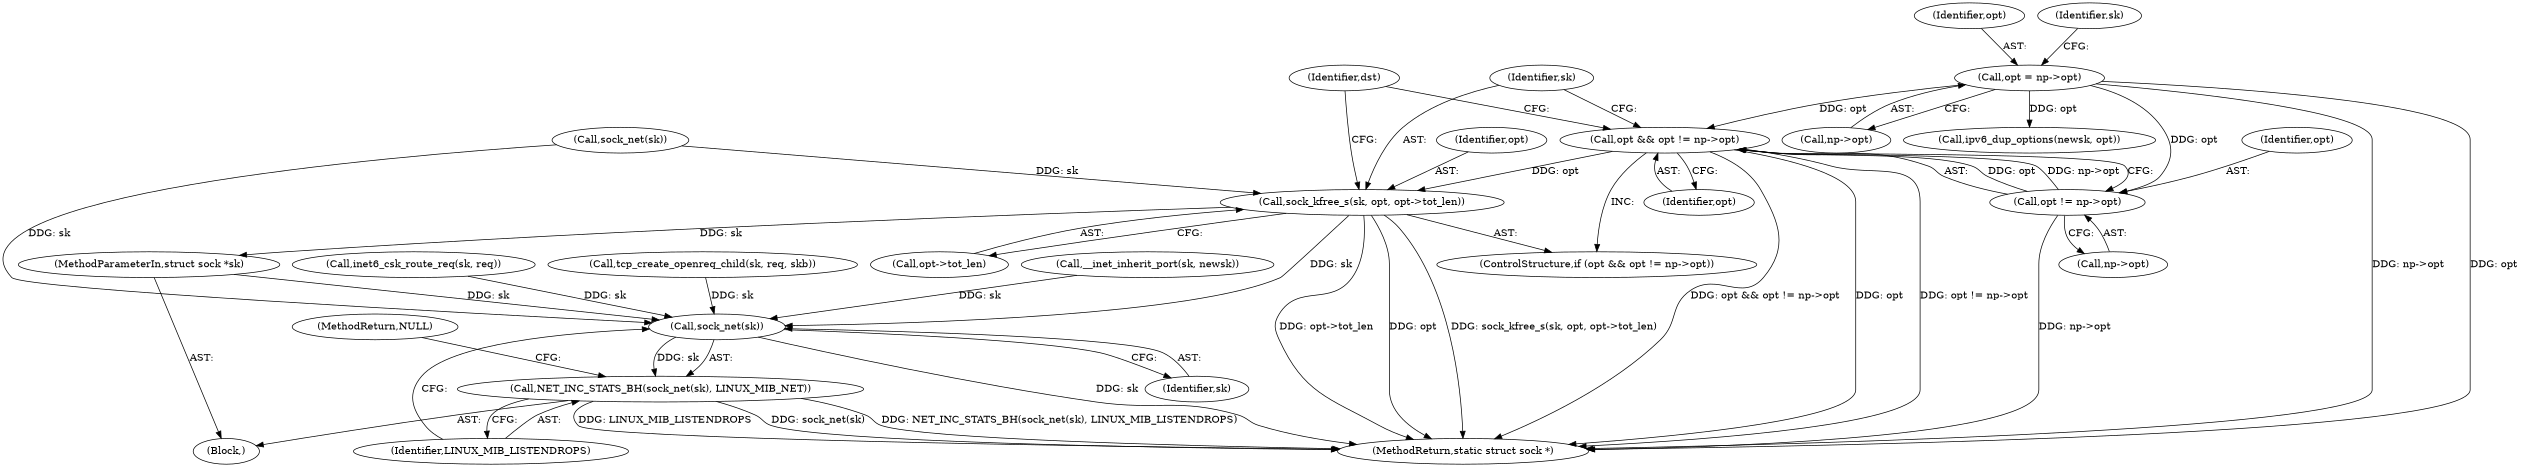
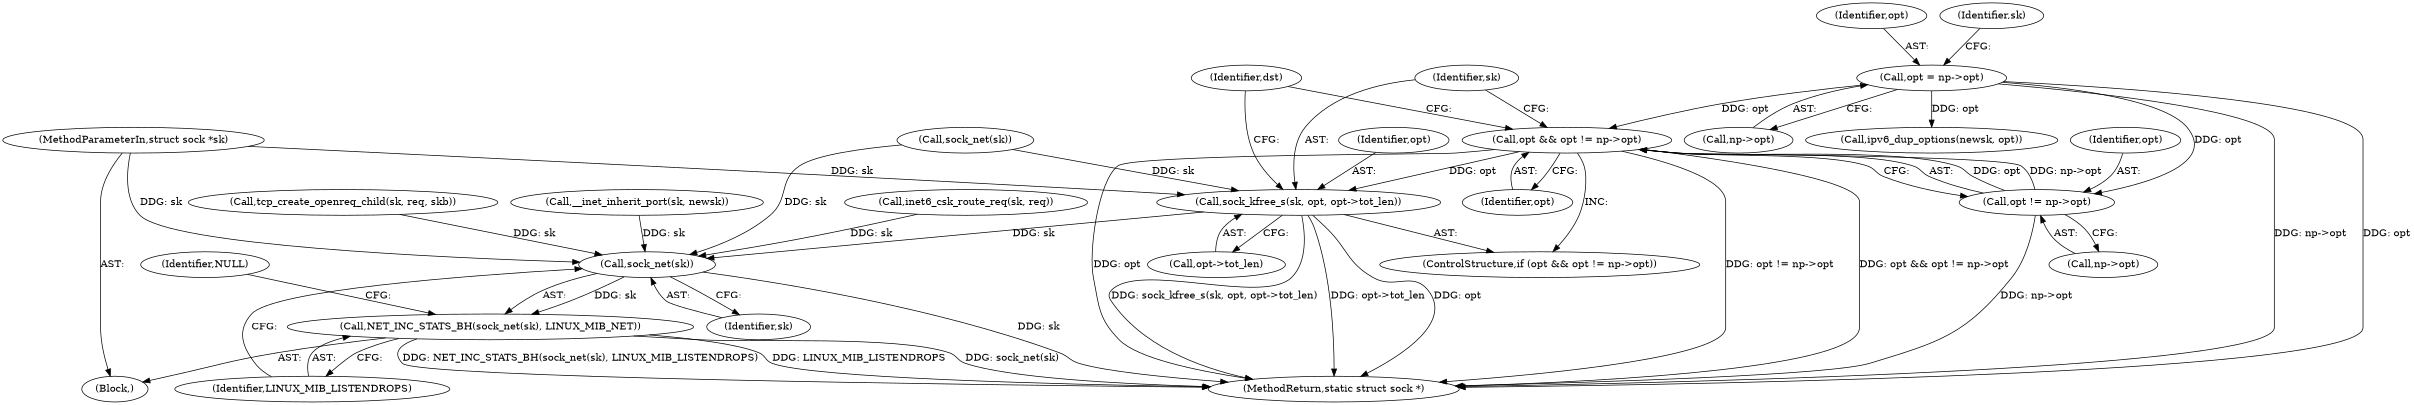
edge "(Call,sock_kfree_s(sk, opt, opt->tot_len))" -> "(MethodParameterIn,struct sock *sk)": reversed
node "(MethodReturn,NULL)": label "(MethodReturn,NULL)" -> "(Identifier,NULL)"
